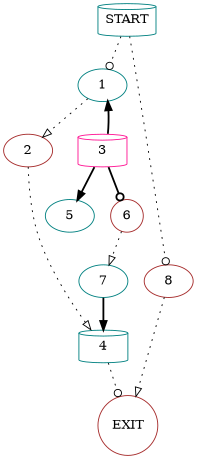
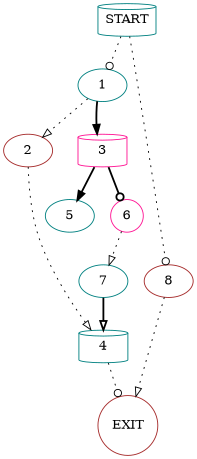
edge "3" -> "1": reversed
node "6": color brown -> deeppink
edge "7" -> "4": arrowhead normal -> onormal
